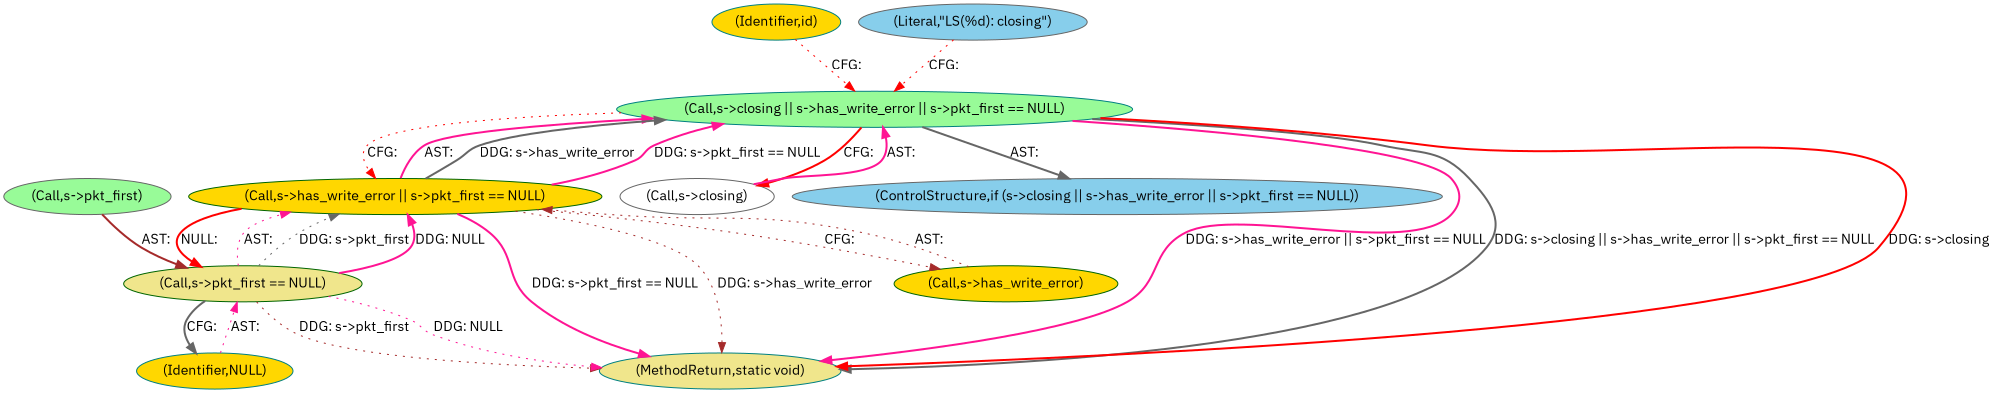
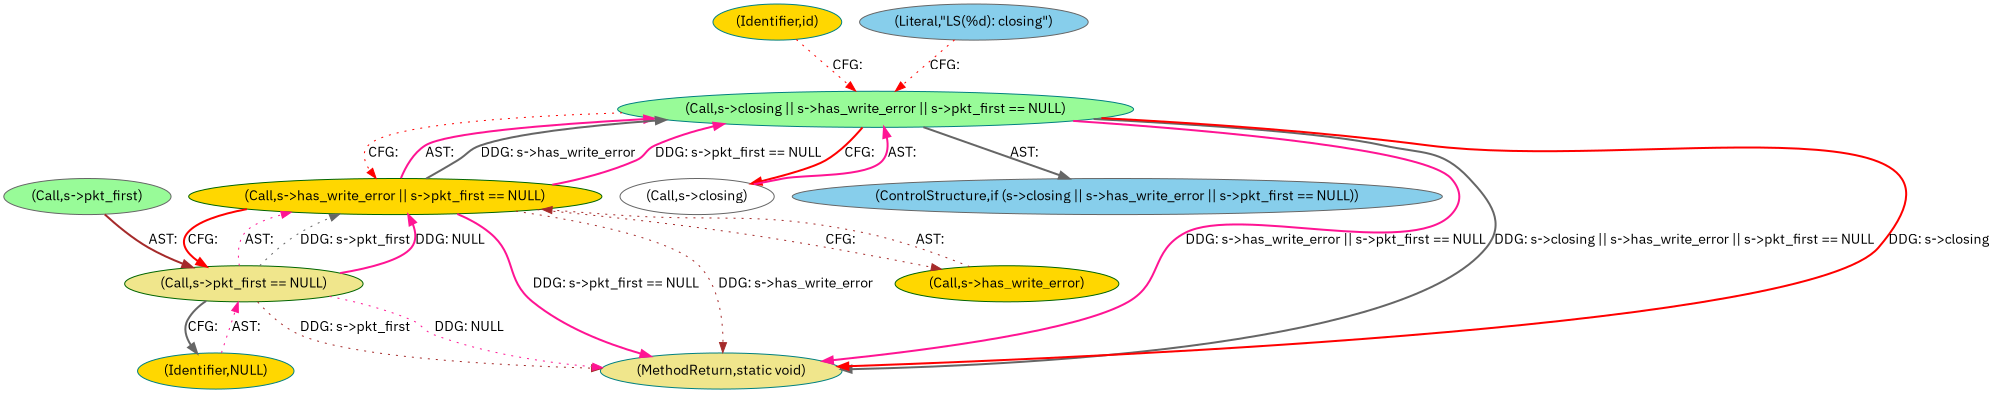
edge "(Call,s->has_write_error || s->pkt_first == NULL)" -> "(Call,s->pkt_first == NULL)": label "NULL: " -> "CFG: "
